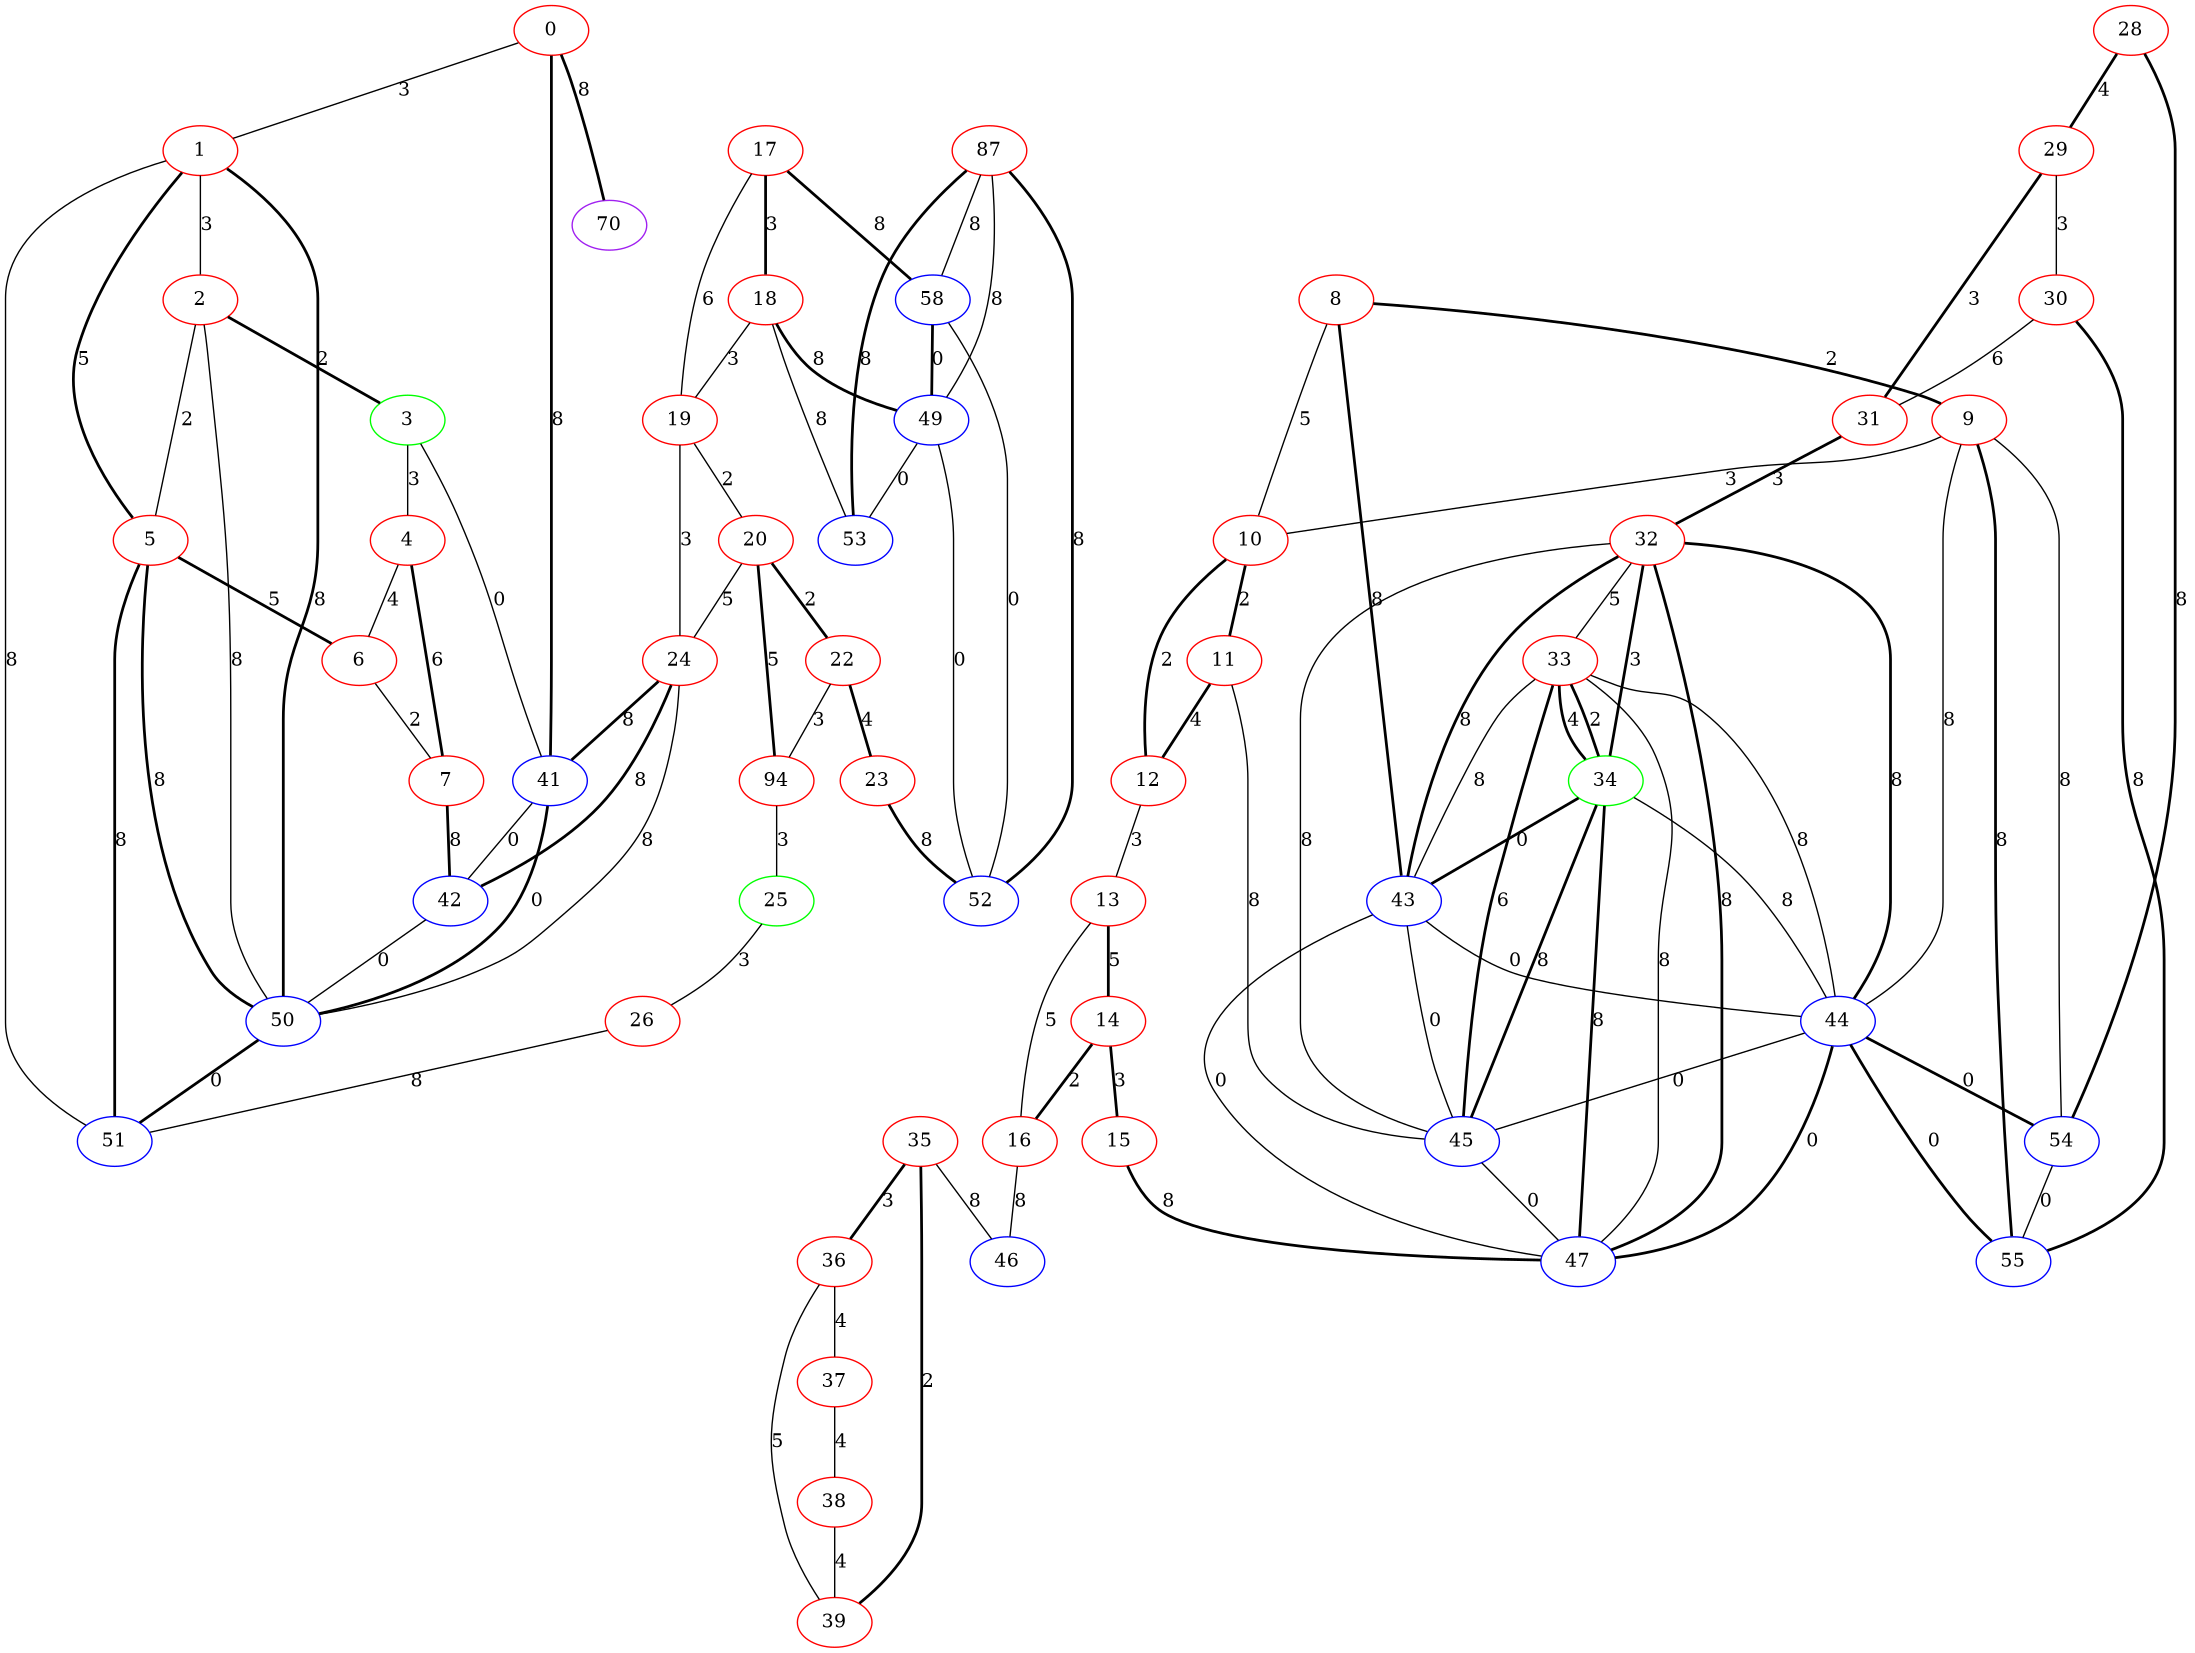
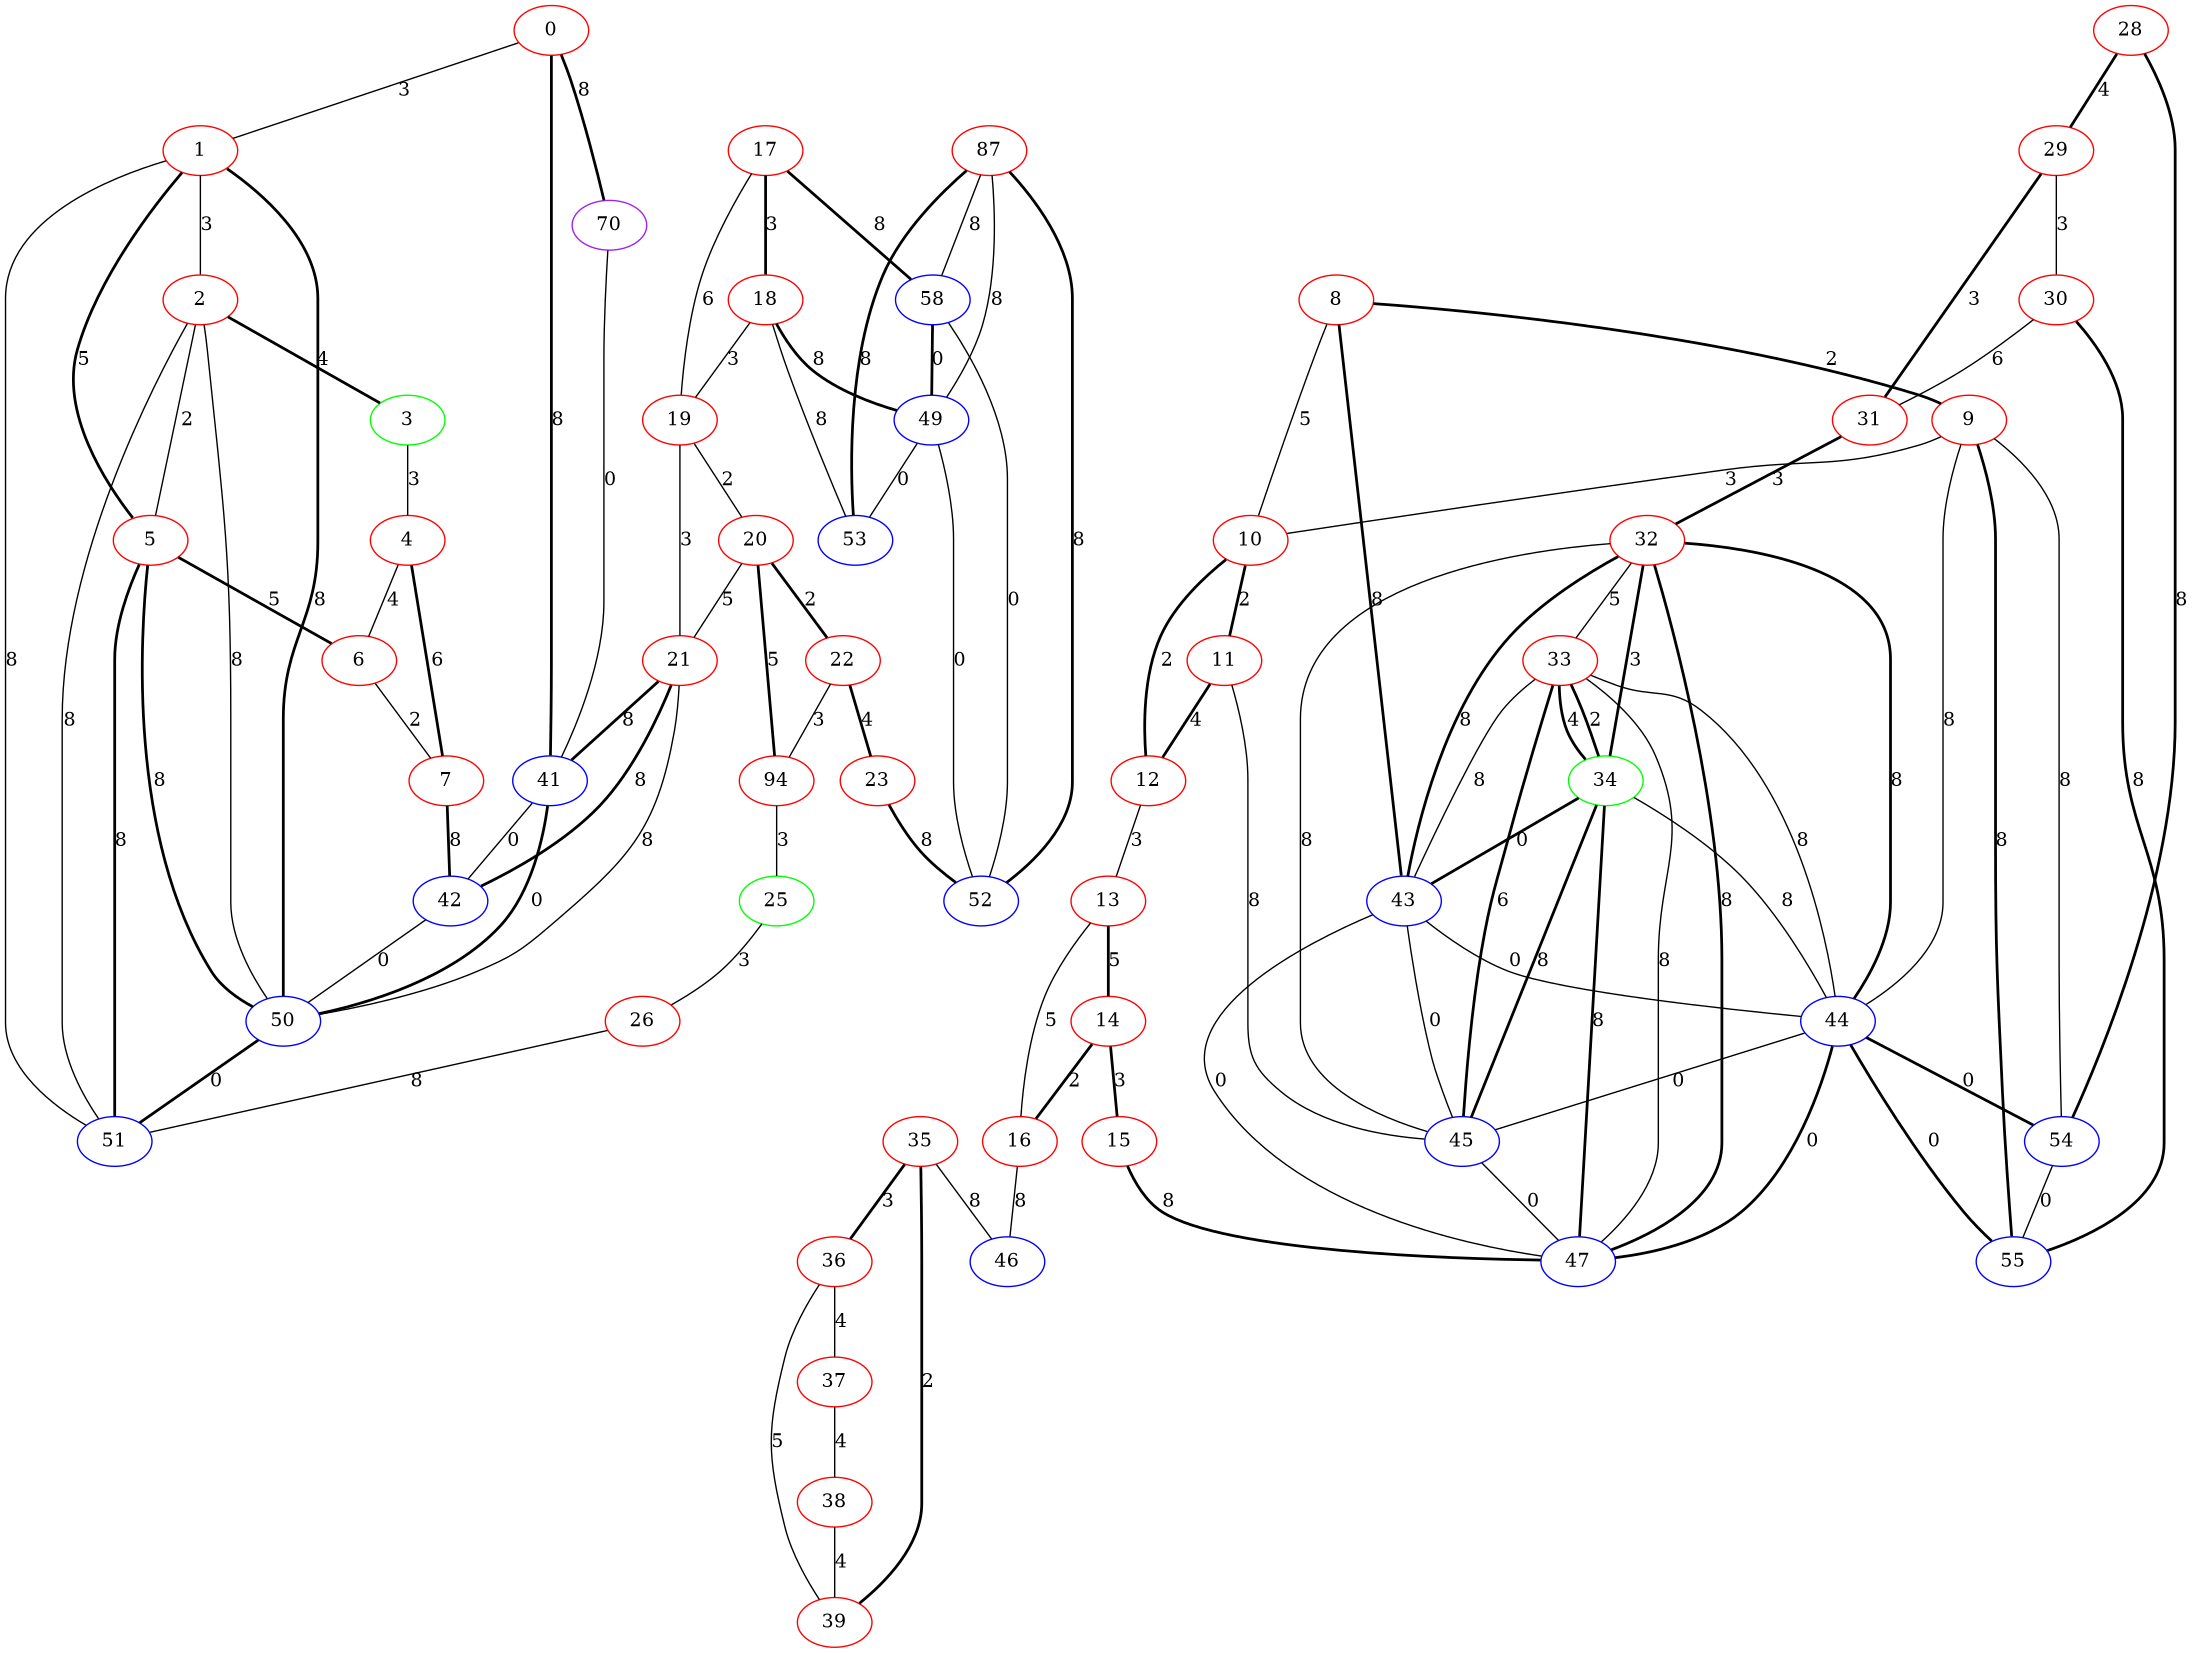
edge "2" -- "3": label "2" -> "4"
edge "3" -- "41": now "70" -- "41"
node "24": label "24" -> "21"
edge "2" -- "51": added, label "8"
